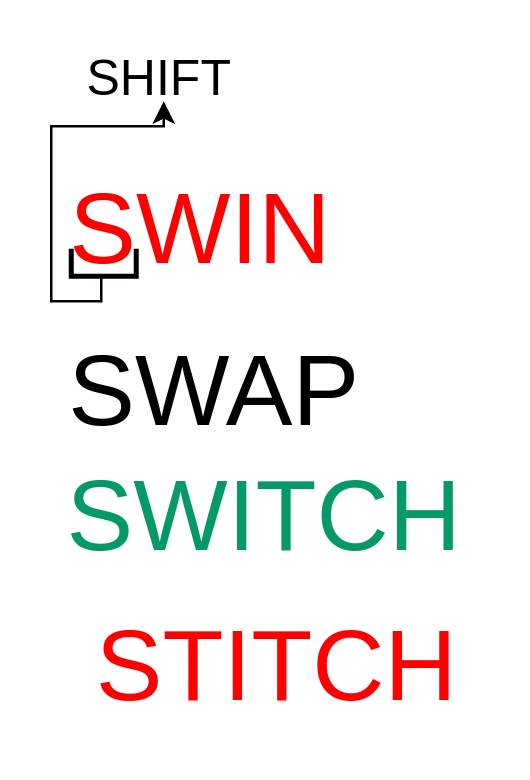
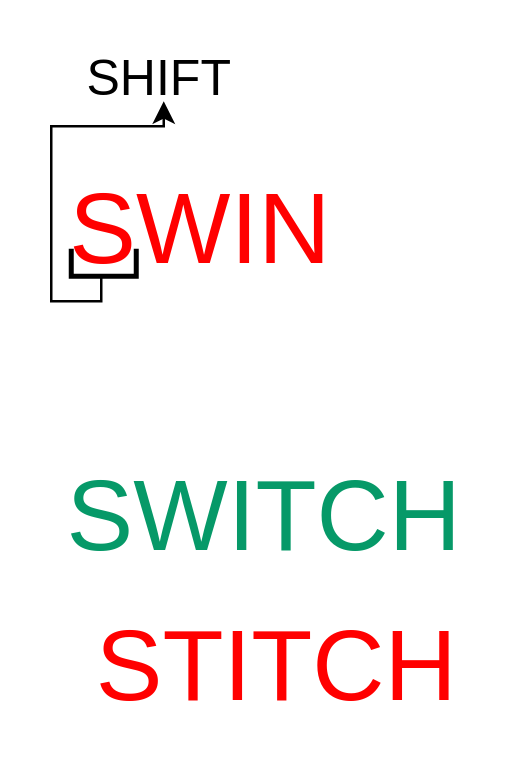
node "SWAP": removed
